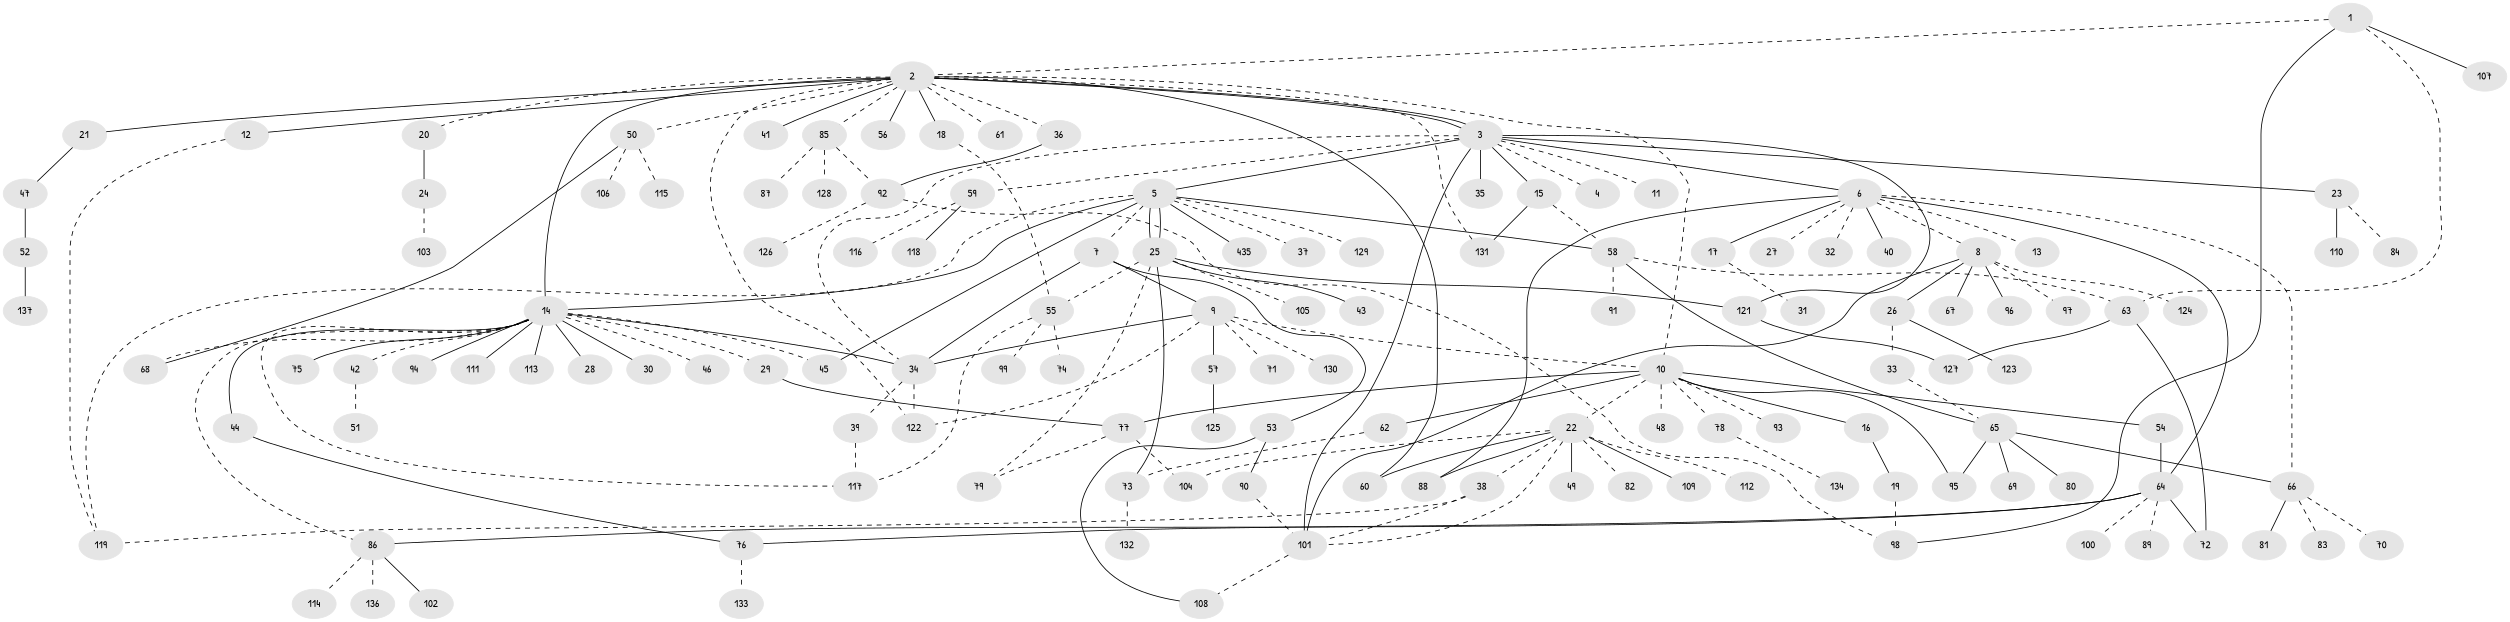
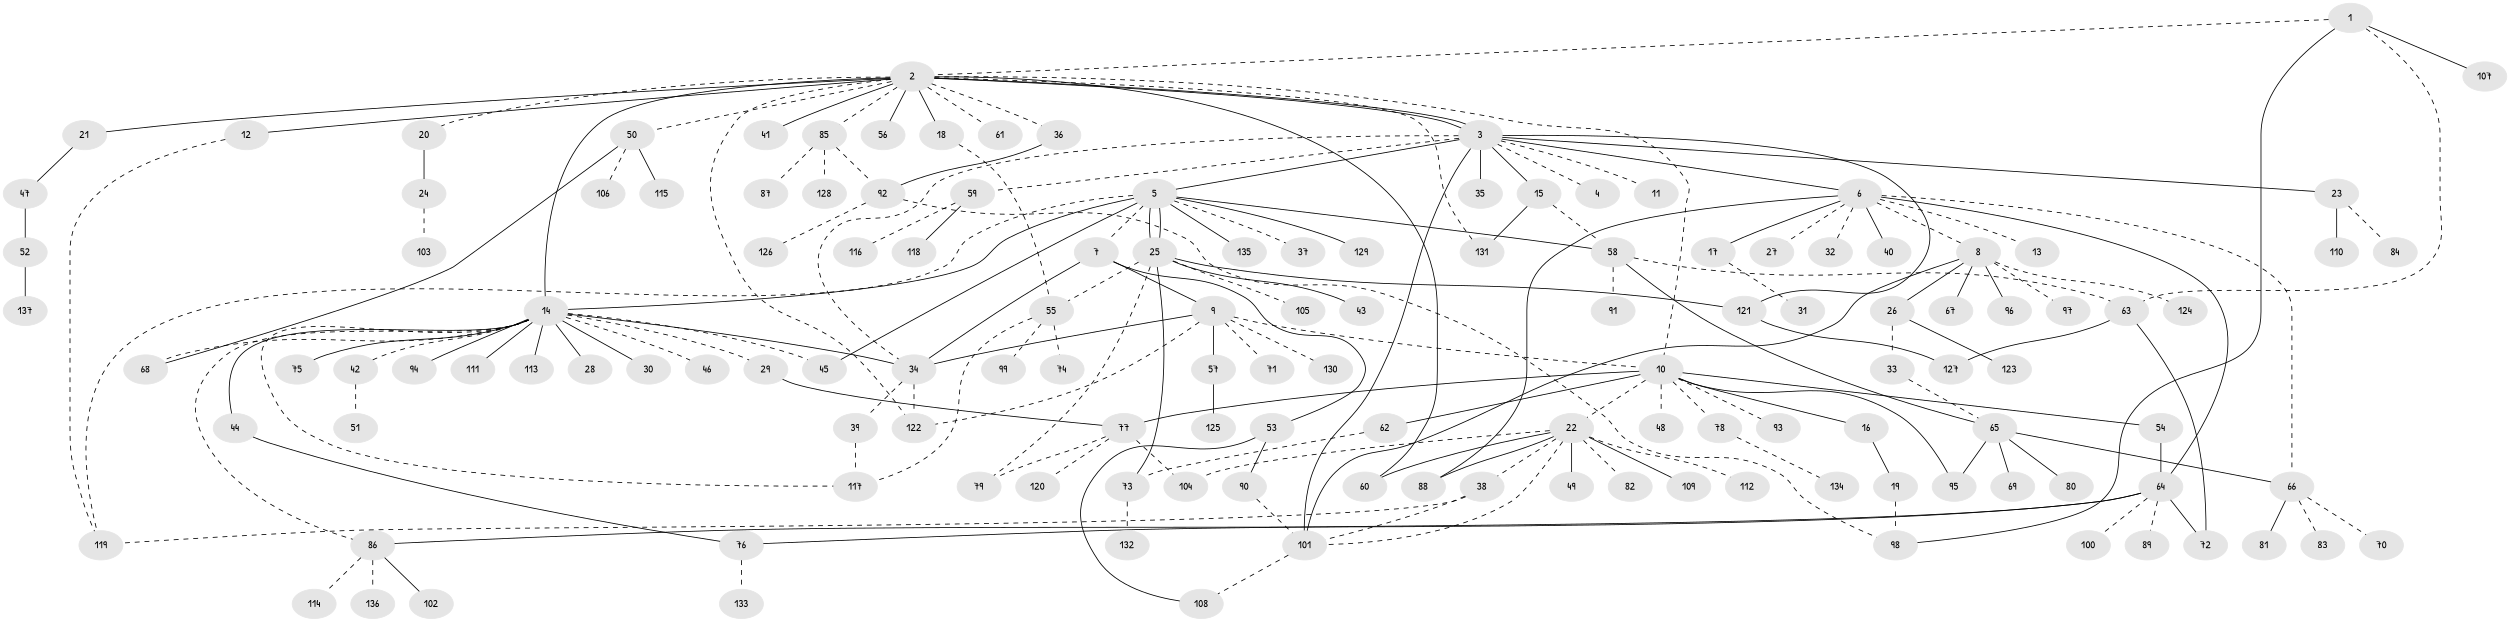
edge "50" -- "115": style dashed -> solid
edge "5" -- "129": style dashed -> solid
node "435": label "435" -> "135"
node "120": added
